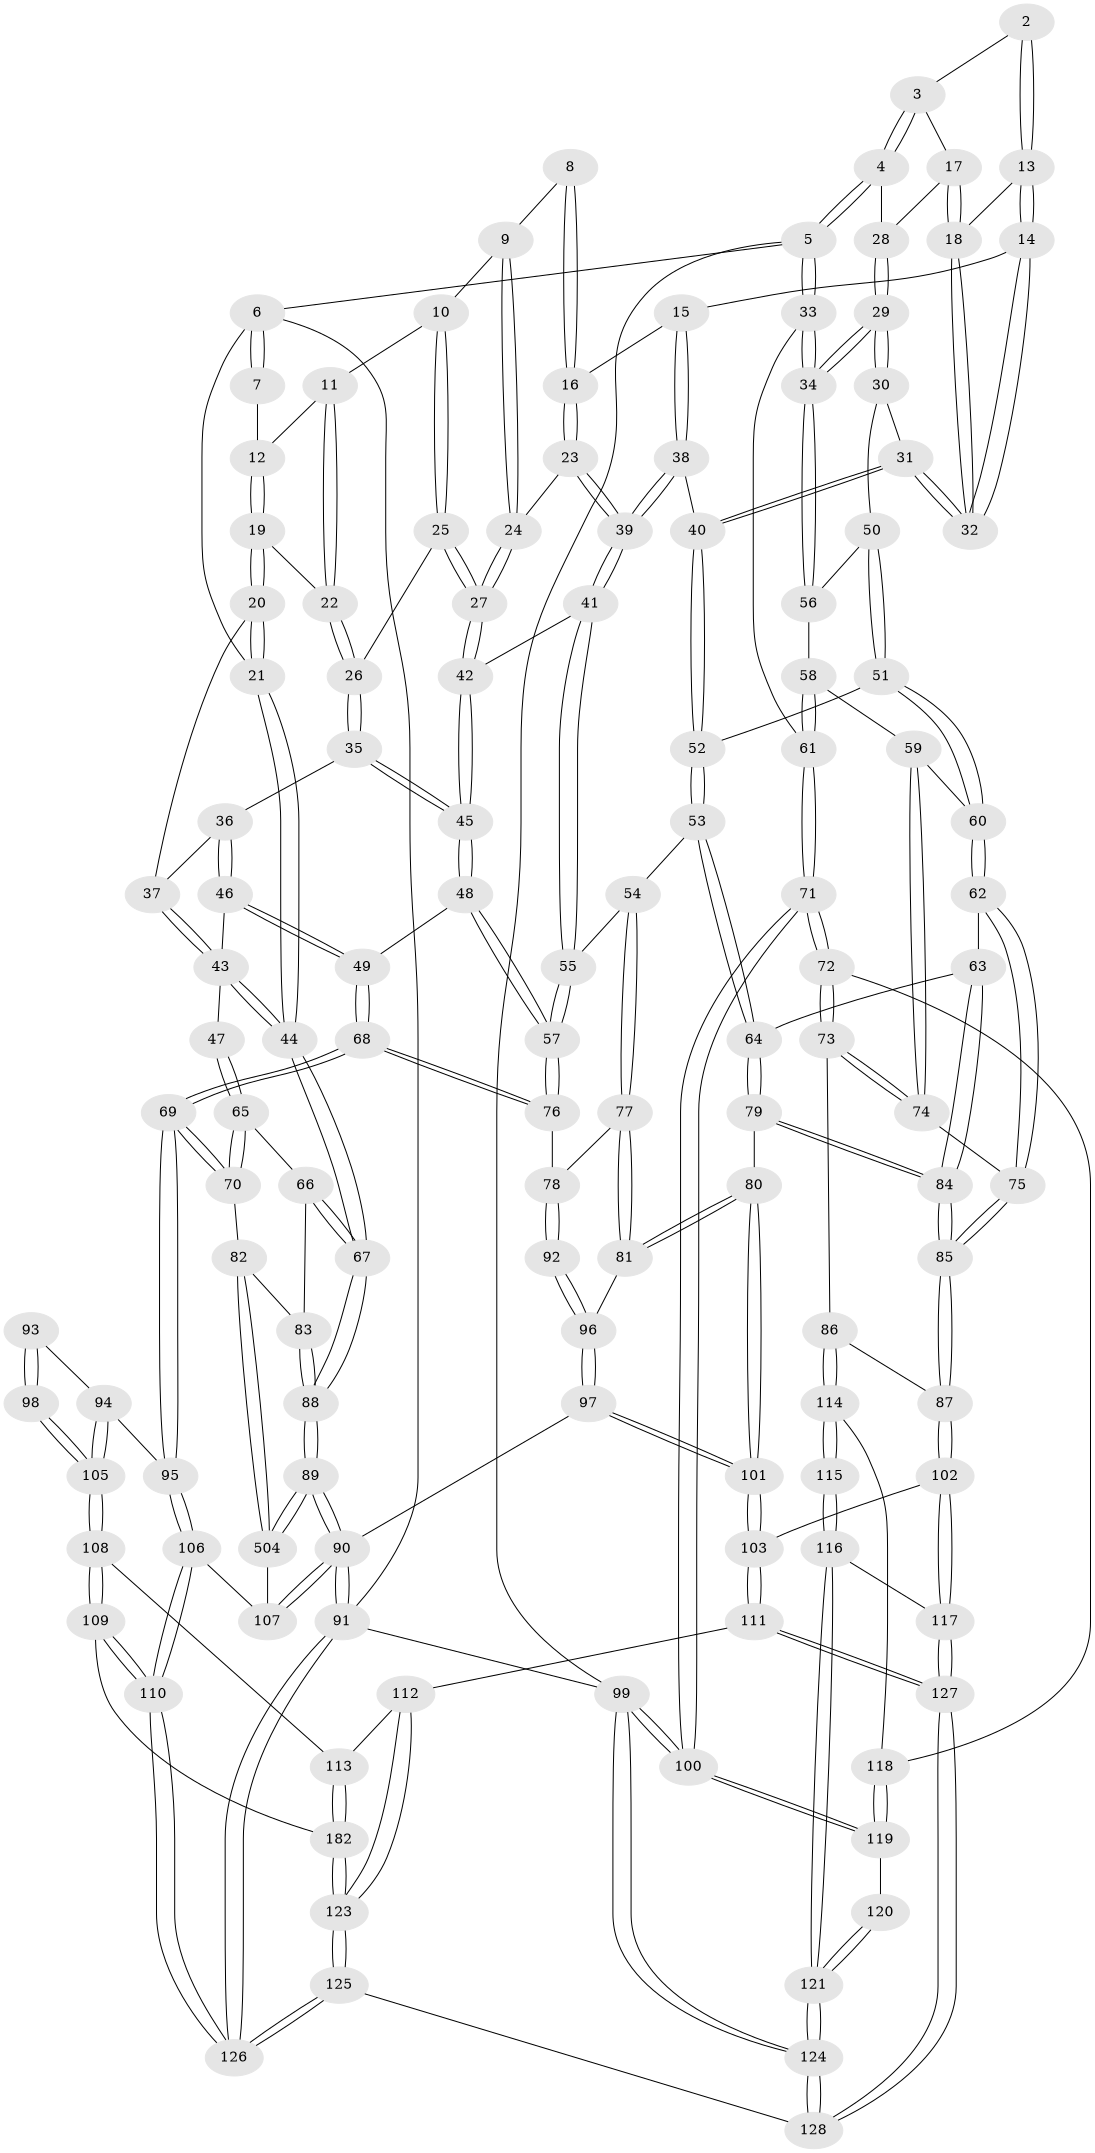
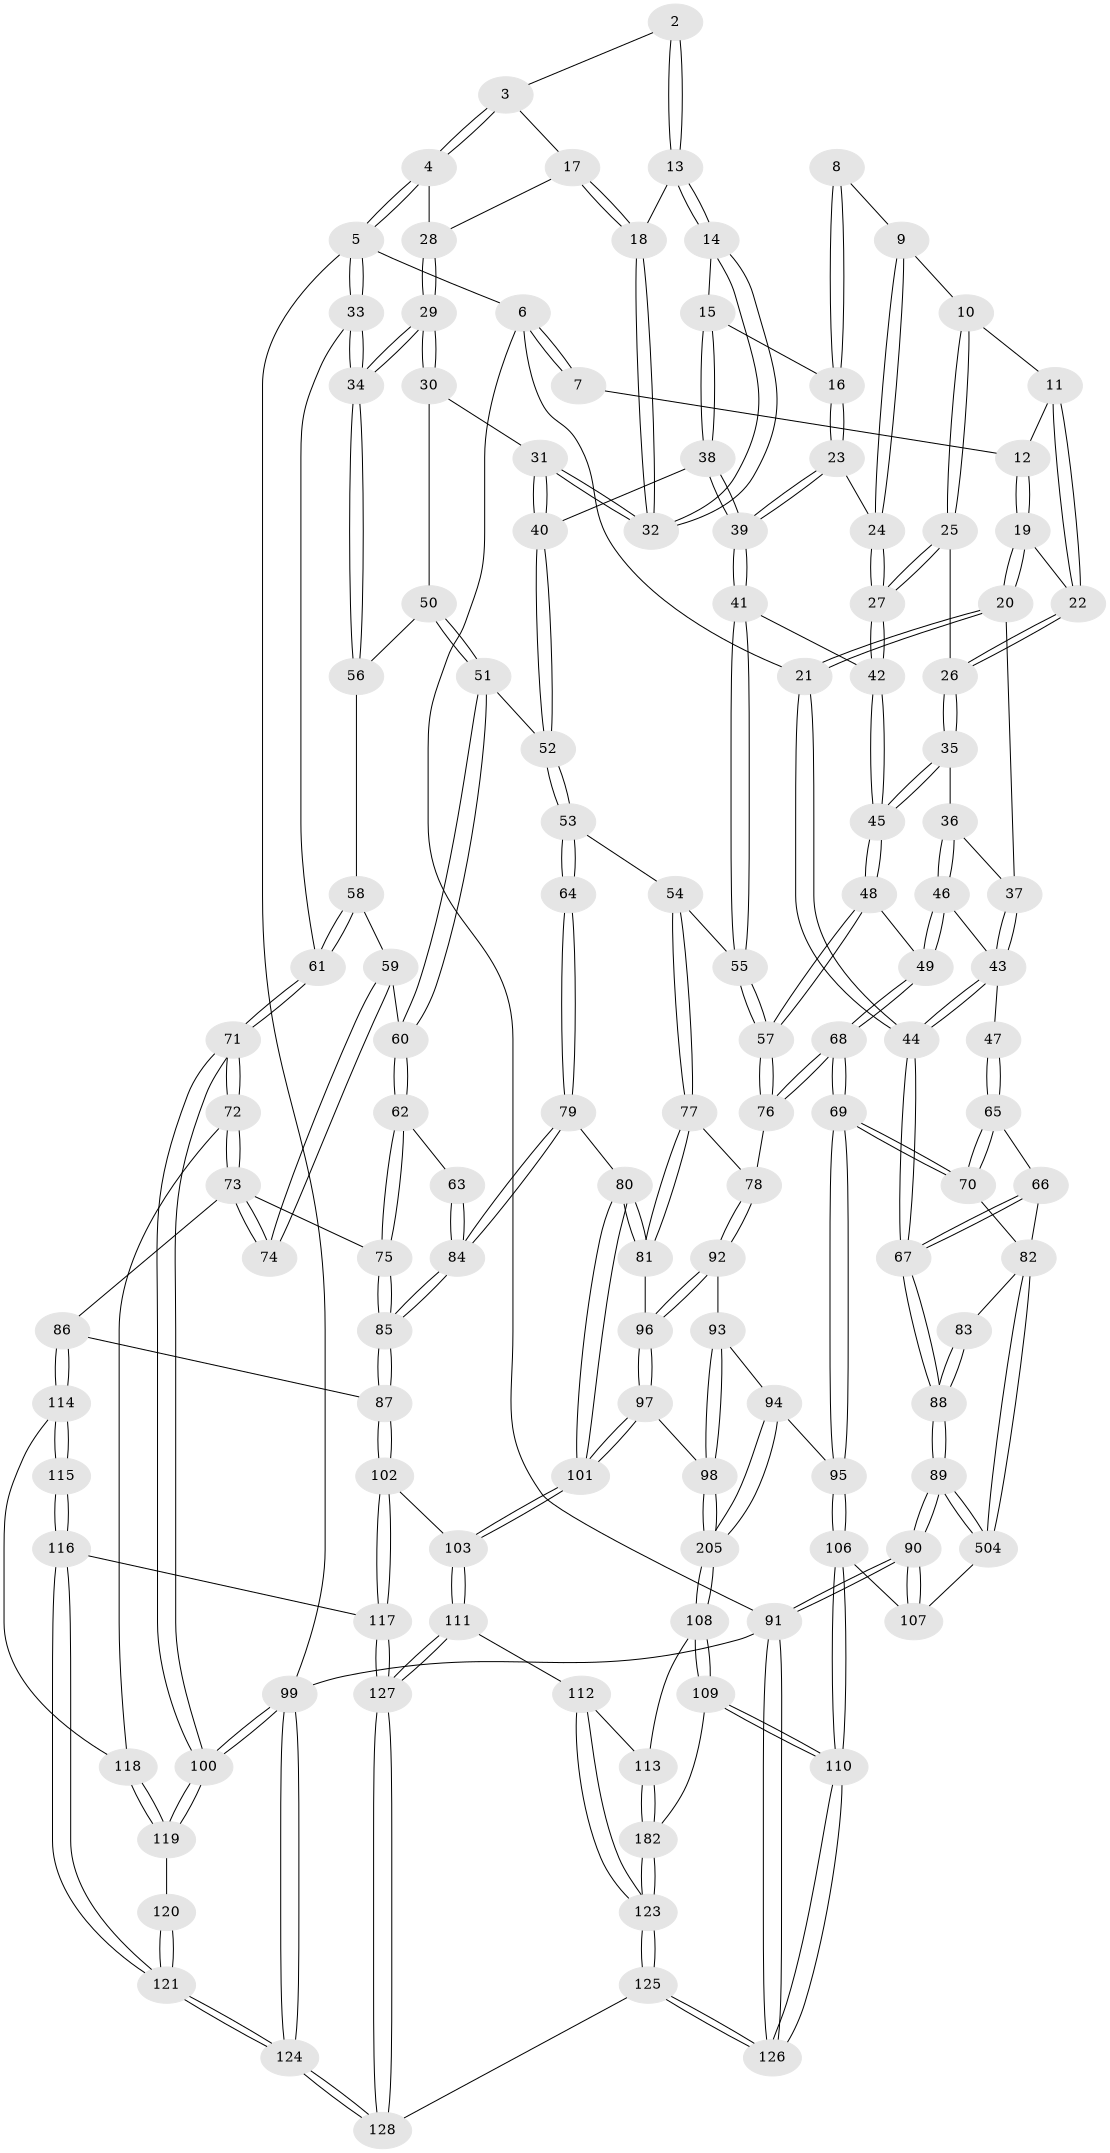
edge "63" -- "64": removed
edge "74" -- "75": now "73" -- "75"
edge "66" -- "83": now "66" -- "82"
edge "92" -- "93": added
node "105": label "105" -> "205"
edge "97" -- "90": now "97" -- "98"
